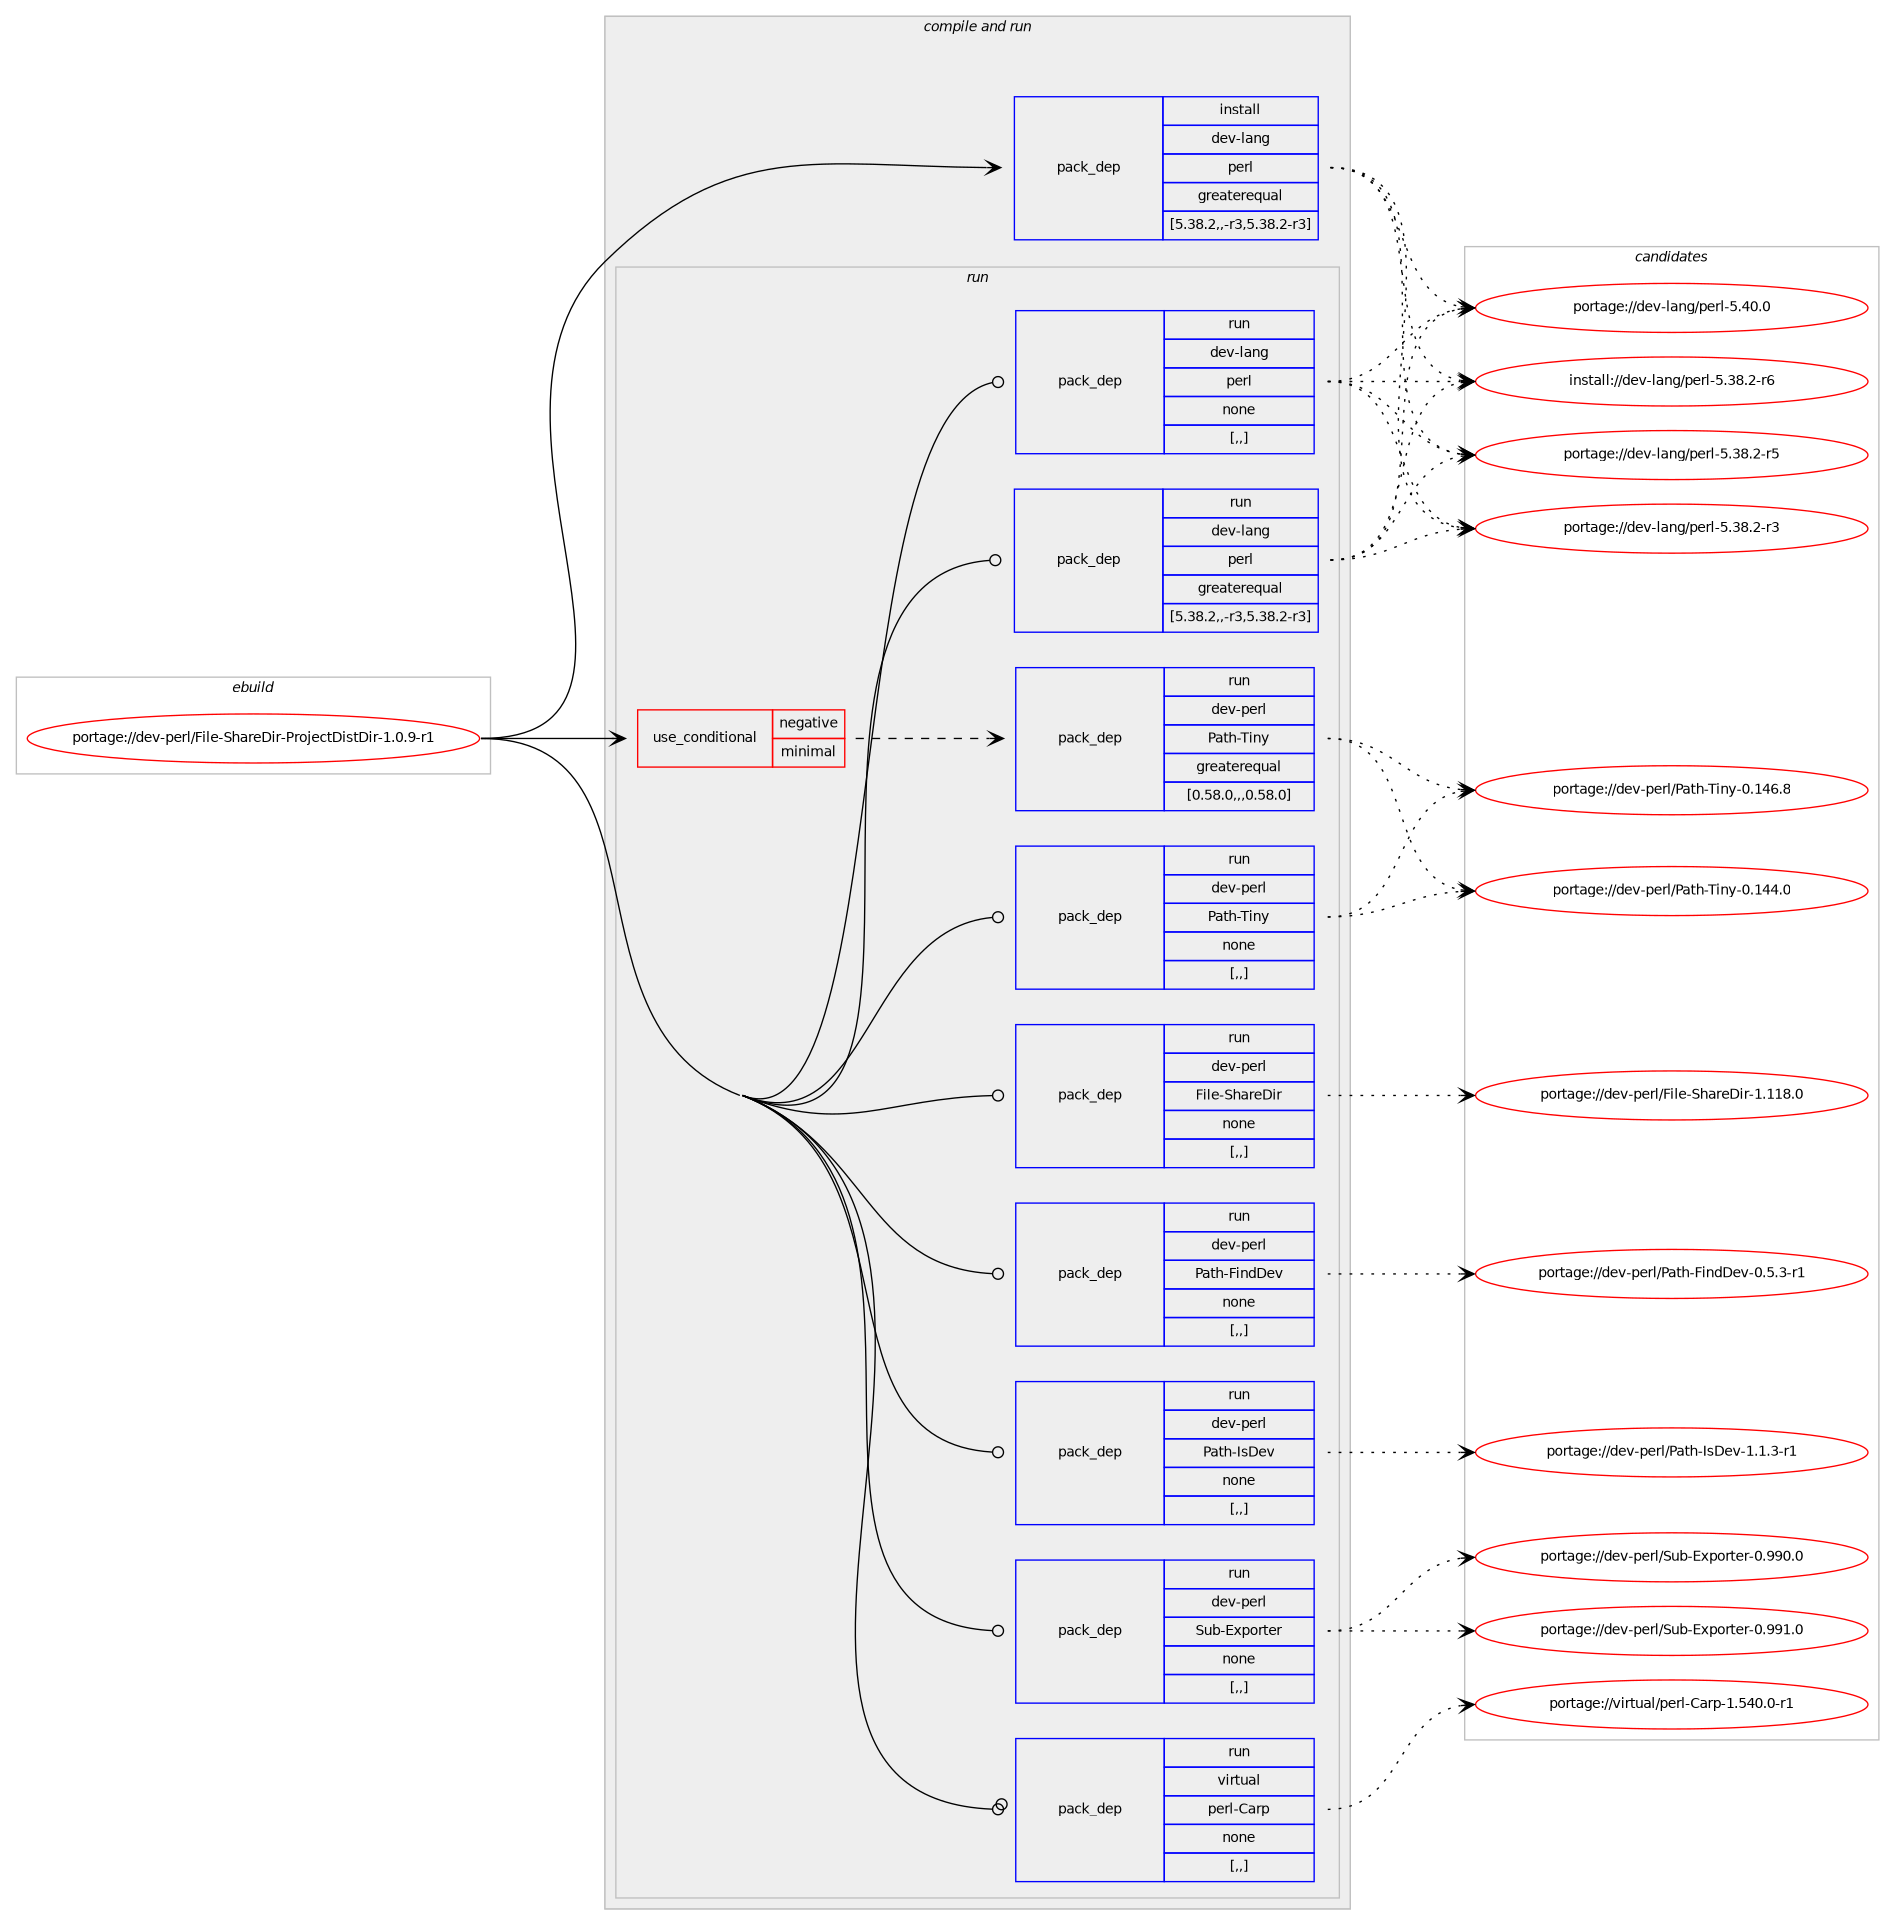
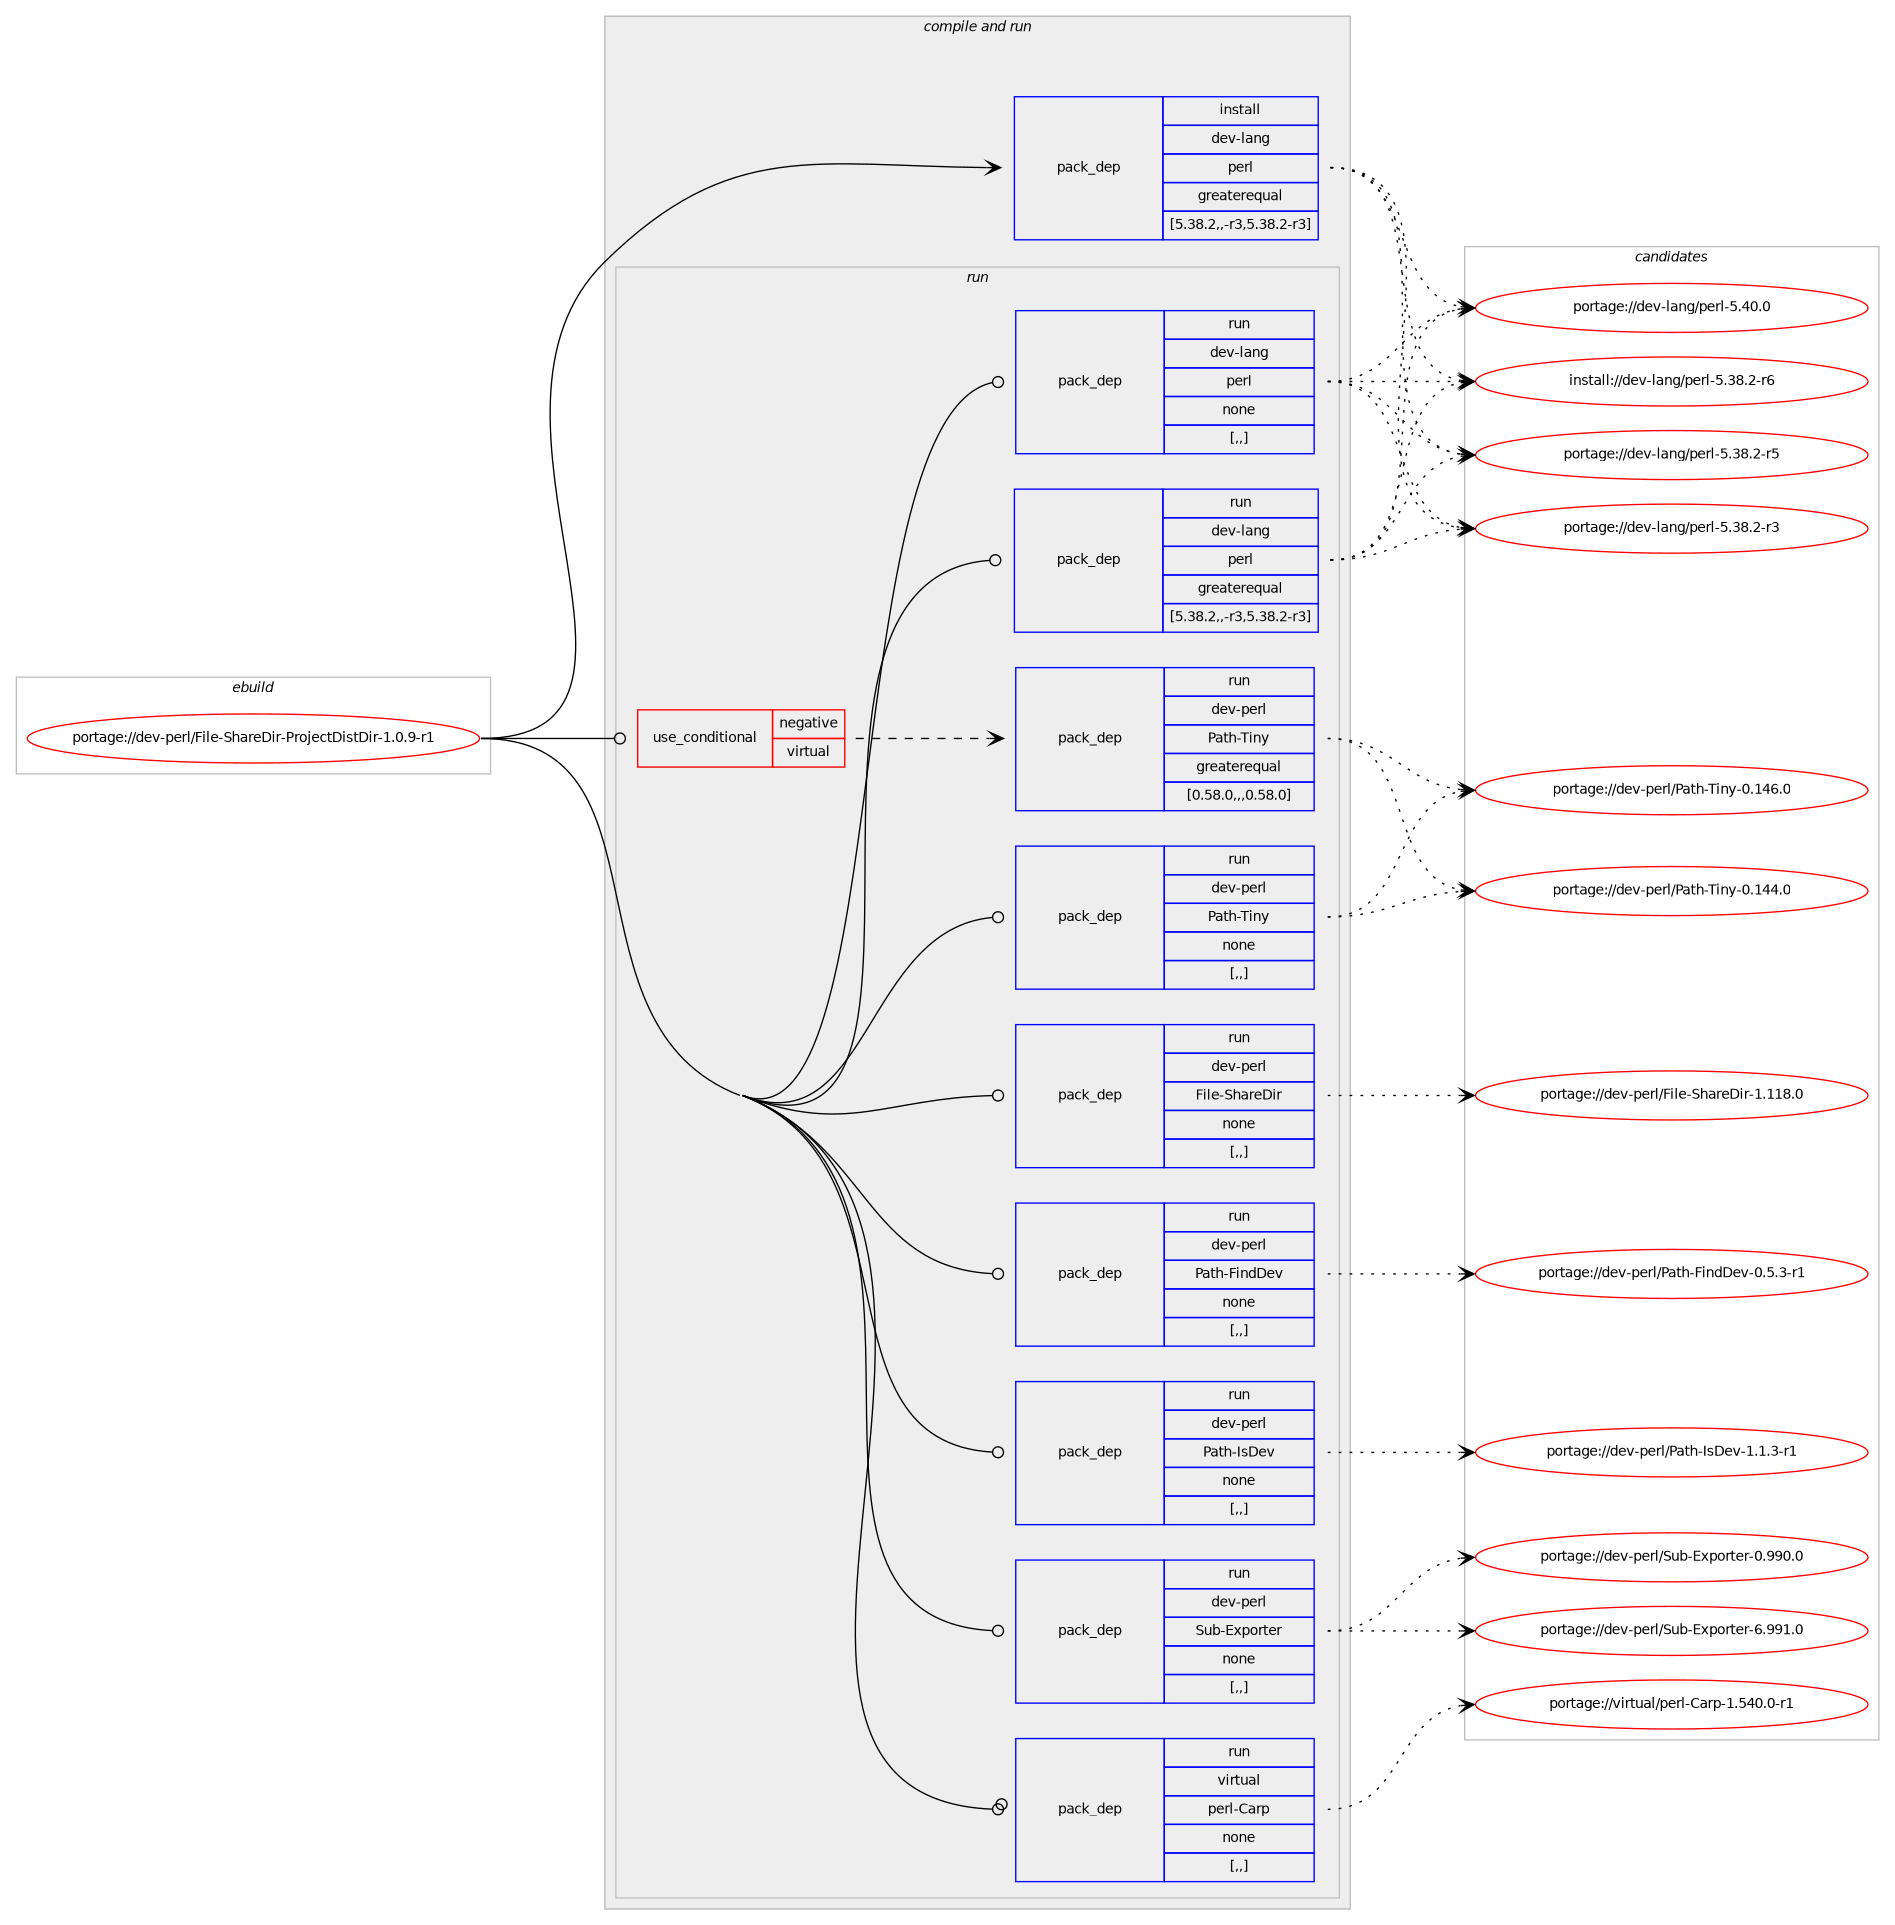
edge "portage://dev-perl/File-ShareDir-ProjectDistDir-1.0.9-r1" -> "use_conditional": arrowhead vee -> odot
node "use_conditional": text "minimal" -> "virtual"
node "portage://dev-perl/Path-Tiny-0.146.8": label "portage://dev-perl/Path-Tiny-0.146.8" -> "portage://dev-perl/Path-Tiny-0.146.0"
node "portage://dev-perl/Sub-Exporter-0.991.0": label "portage://dev-perl/Sub-Exporter-0.991.0" -> "portage://dev-perl/Sub-Exporter-6.991.0"
